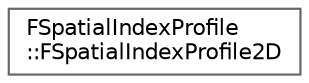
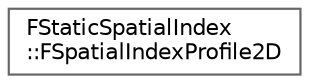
node "FSpatialIndexProfile ::FSpatialIndexProfile2D": label "FSpatialIndexProfile ::FSpatialIndexProfile2D" -> "FStaticSpatialIndex ::FSpatialIndexProfile2D"
